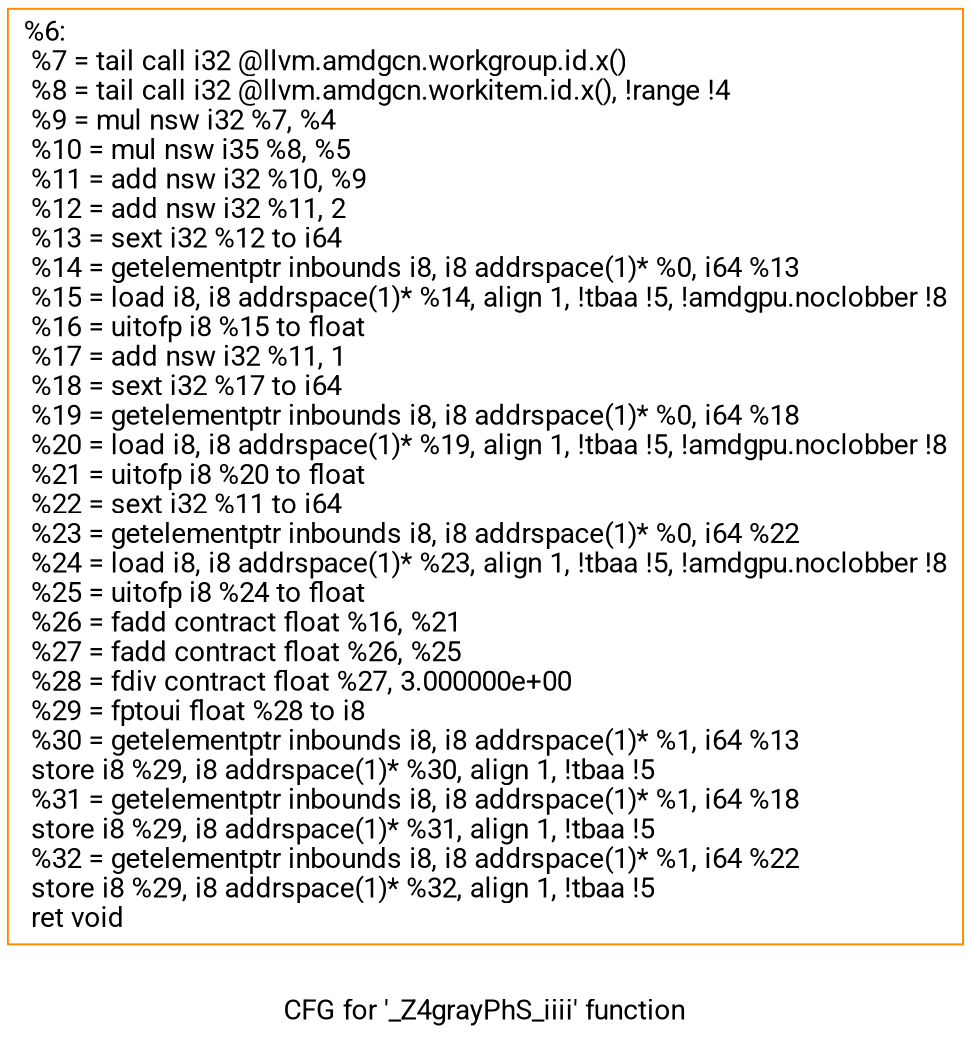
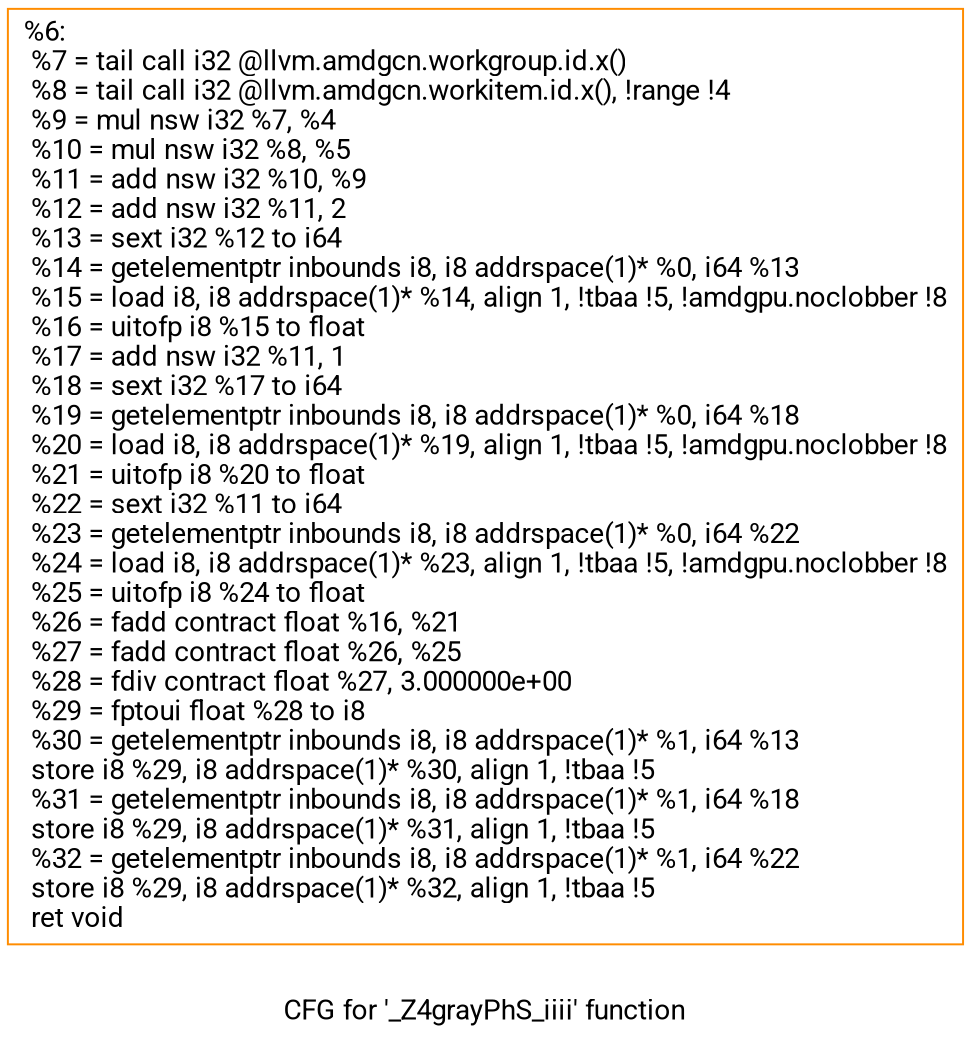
node "%6:": text "%10 = mul nsw i35 %8, %5" -> "%10 = mul nsw i32 %8, %5"
